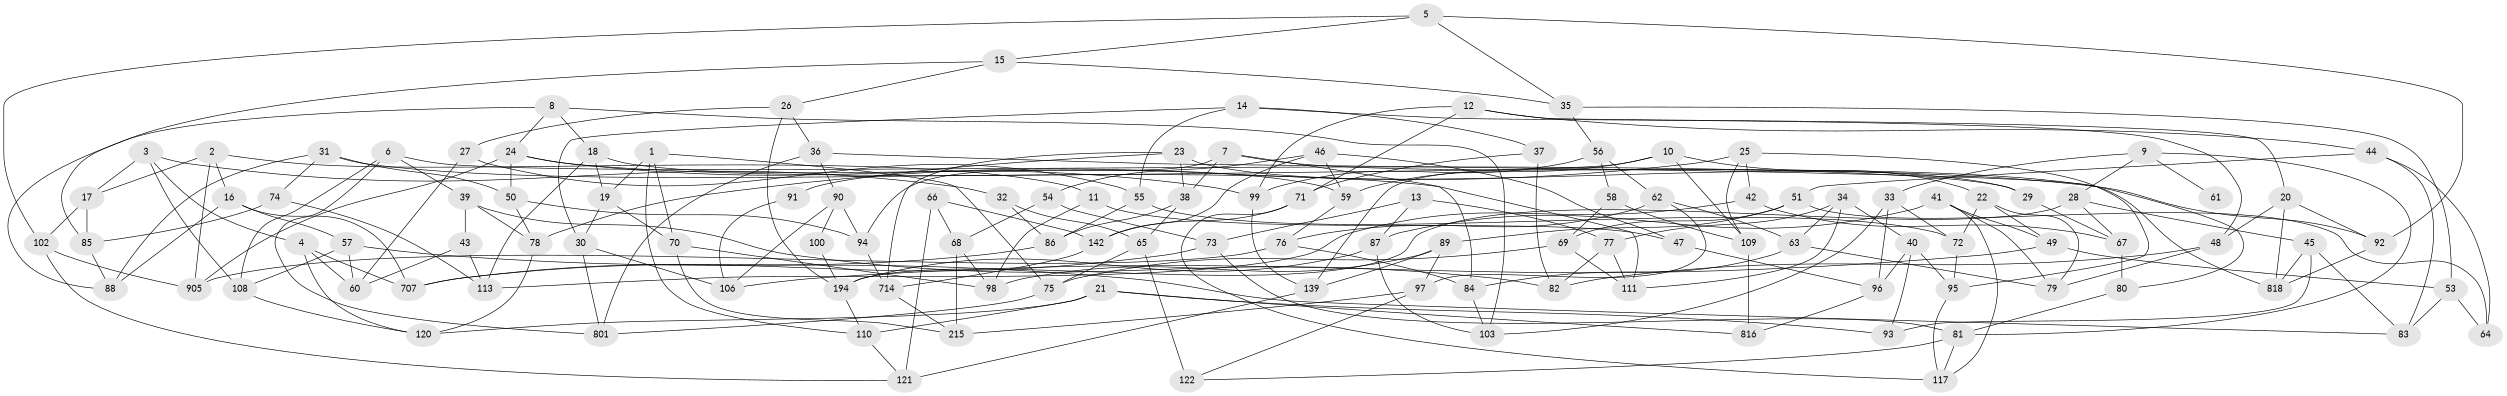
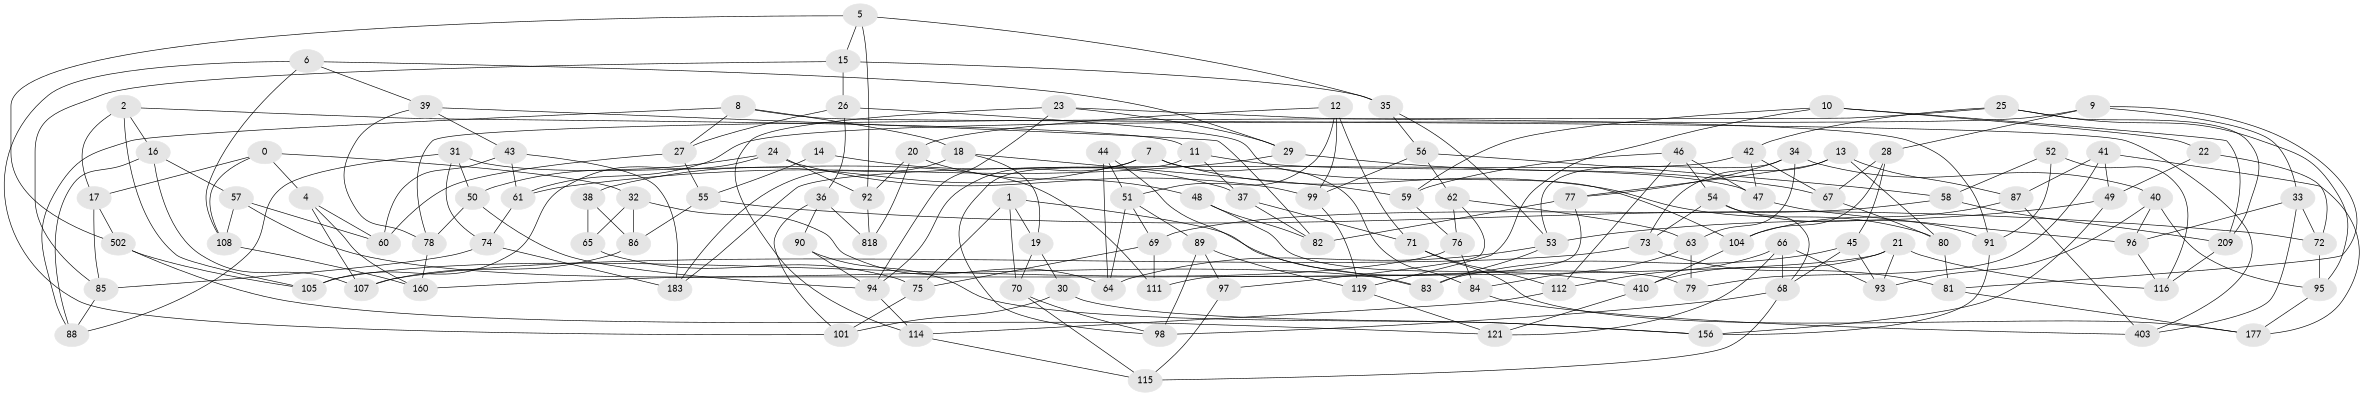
edge "14" -- "48": removed
edge "14" -- "30": removed
edge "8" -- "24": now "8" -- "27"
edge "12" -- "44": now "12" -- "51"
node "3": label "3" -> "0"
node "52": added
edge "29" -- "61": added
edge "11" -- "37": added
edge "42" -- "47": added
edge "43" -- "61": added
edge "23" -- "38": now "23" -- "94"
edge "13" -- "80": added
edge "61" -- "74": added
edge "54" -- "91": added
edge "22" -- "79": removed
node "102": label "102" -> "502"
node "100": removed
node "142": label "142" -> "112"
node "109": label "109" -> "209"
edge "32" -- "64": added
edge "66" -- "93": added
edge "45" -- "818": now "45" -- "68"
edge "34" -- "111": now "34" -- "53"
node "905": label "905" -> "105"
node "707": label "707" -> "107"
node "113": label "113" -> "183"
node "106": label "106" -> "156"
node "194": label "194" -> "104"
node "714": label "714" -> "114"
node "139": label "139" -> "119"
node "120": label "120" -> "160"
node "801": label "801" -> "101"
node "110": label "110" -> "410"
node "215": label "215" -> "115"
node "103": label "103" -> "403"
node "816": label "816" -> "116"
node "122": removed
node "117": label "117" -> "177"
